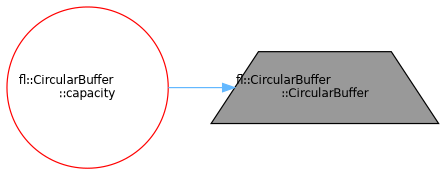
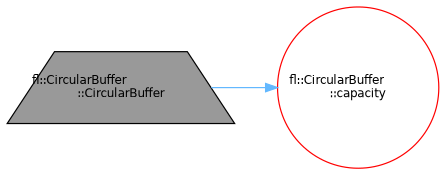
edge "fl::CircularBuffer ::capacity" -> "fl::CircularBuffer ::CircularBuffer": reversed
